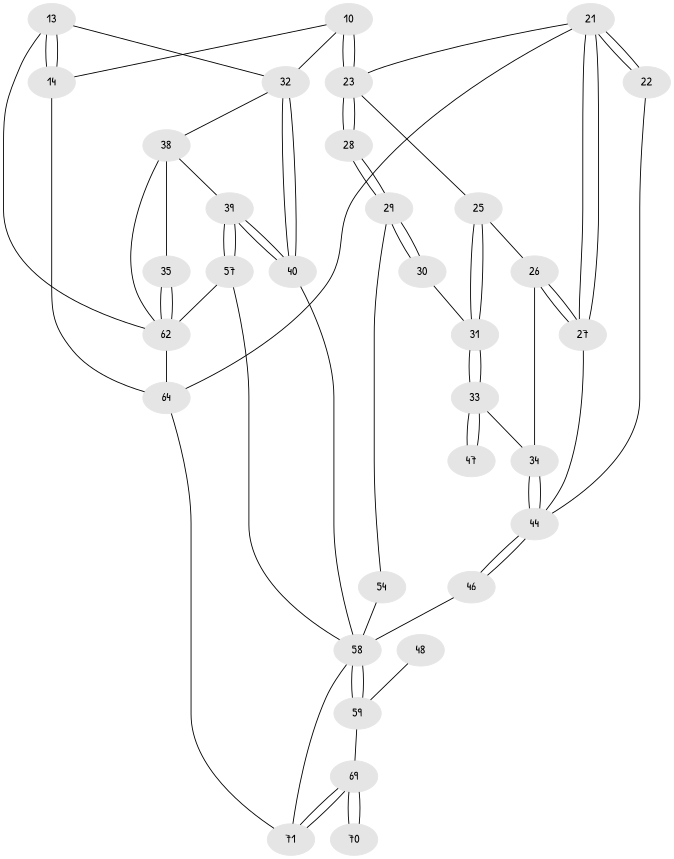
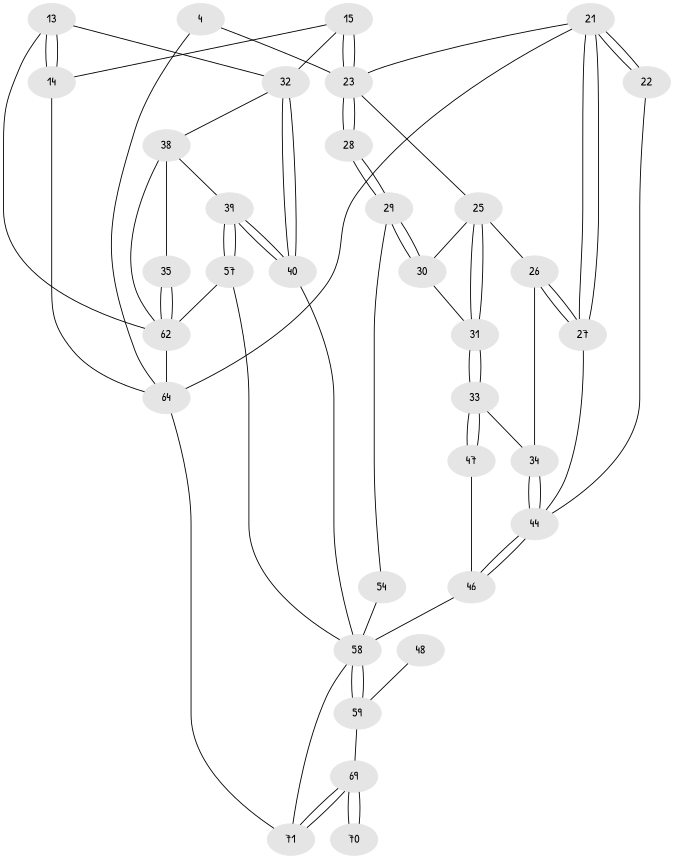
node "4": added
node "10": label "10" -> "15"
edge "25" -- "30": added
edge "47" -- "46": added
